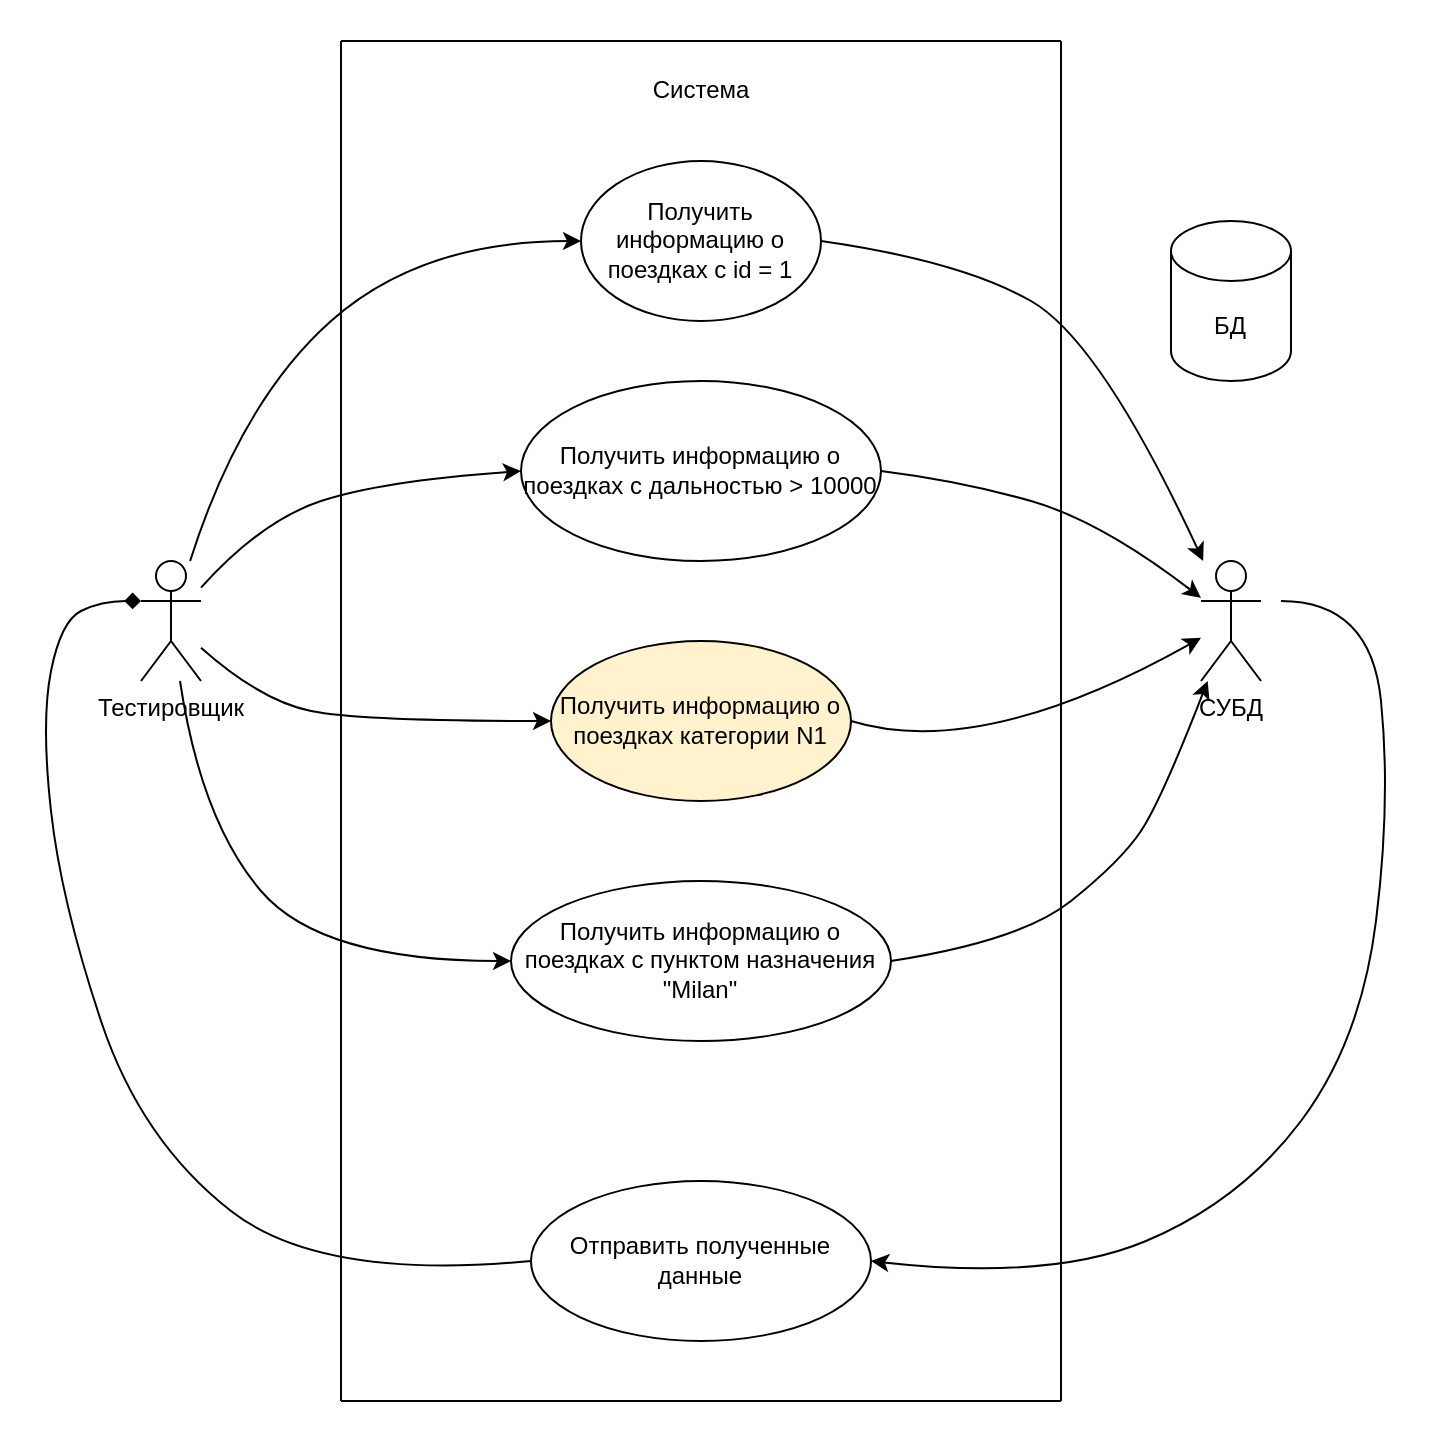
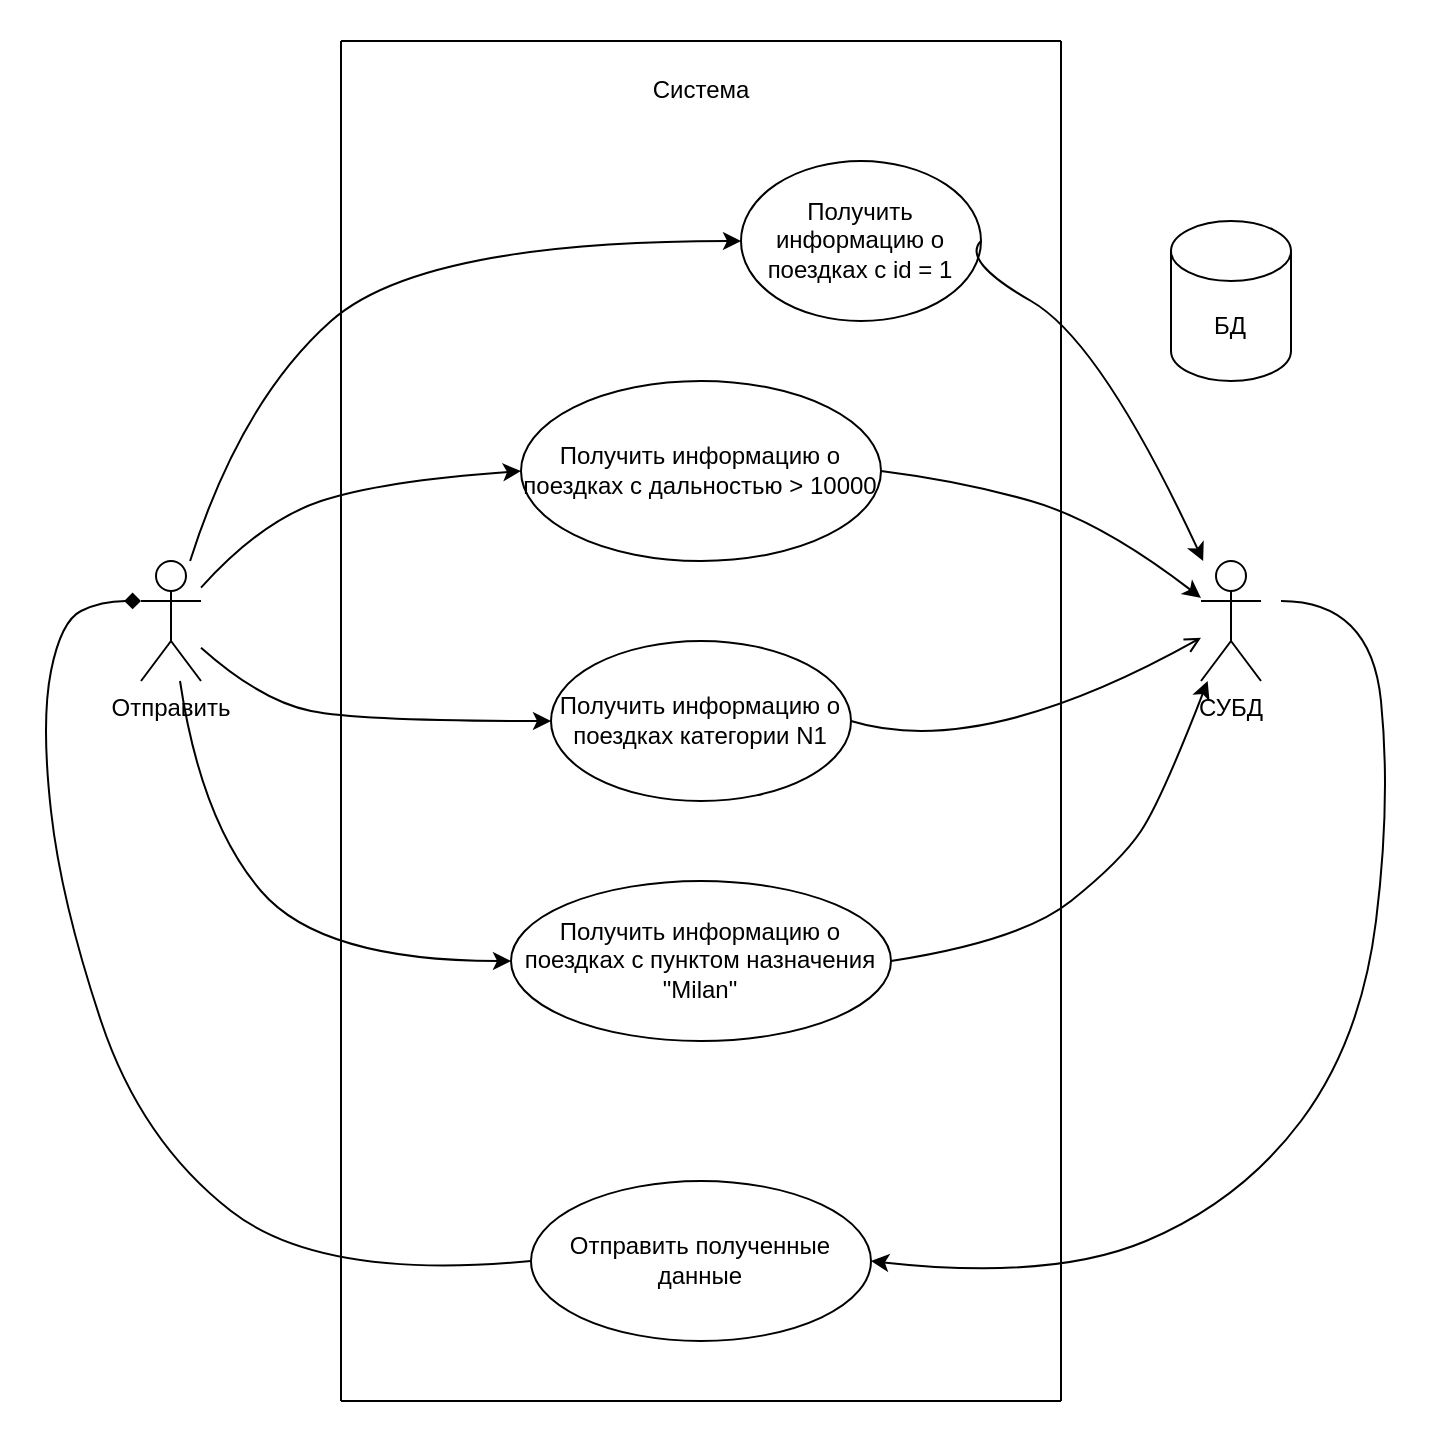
node "Получить информацию о поездках с id = 1": moved (701, 241) -> (861, 241)
edge "Получить информацию о поездках категории N1" -> "СУБД": arrowhead classic -> open
node "Тестировщик": label "Тестировщик" -> "Отправить"
node "Получить информацию о поездках категории N1": fillcolor #fff2cc -> #ffffff
